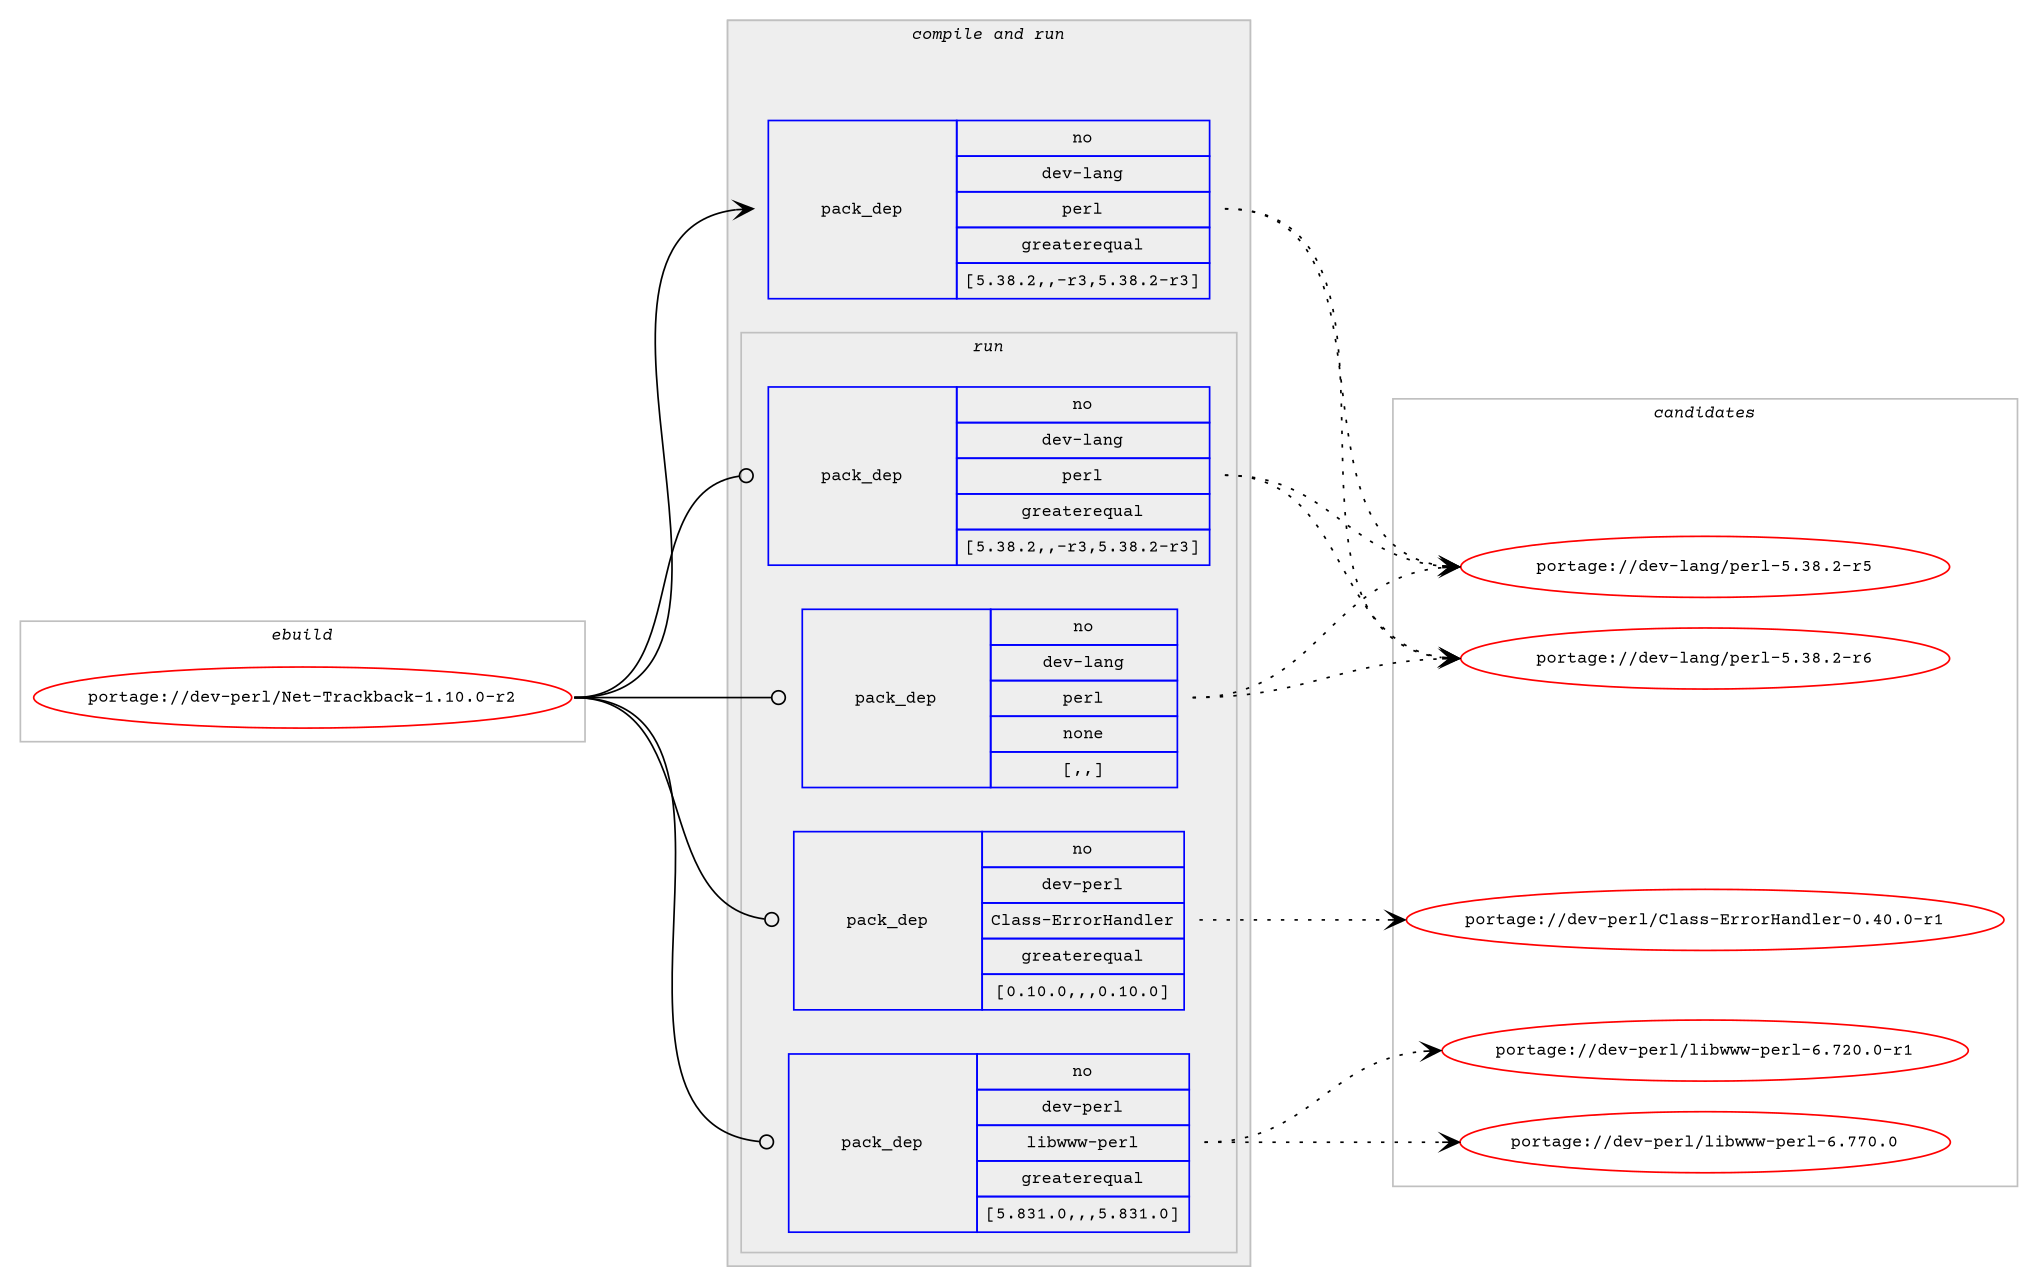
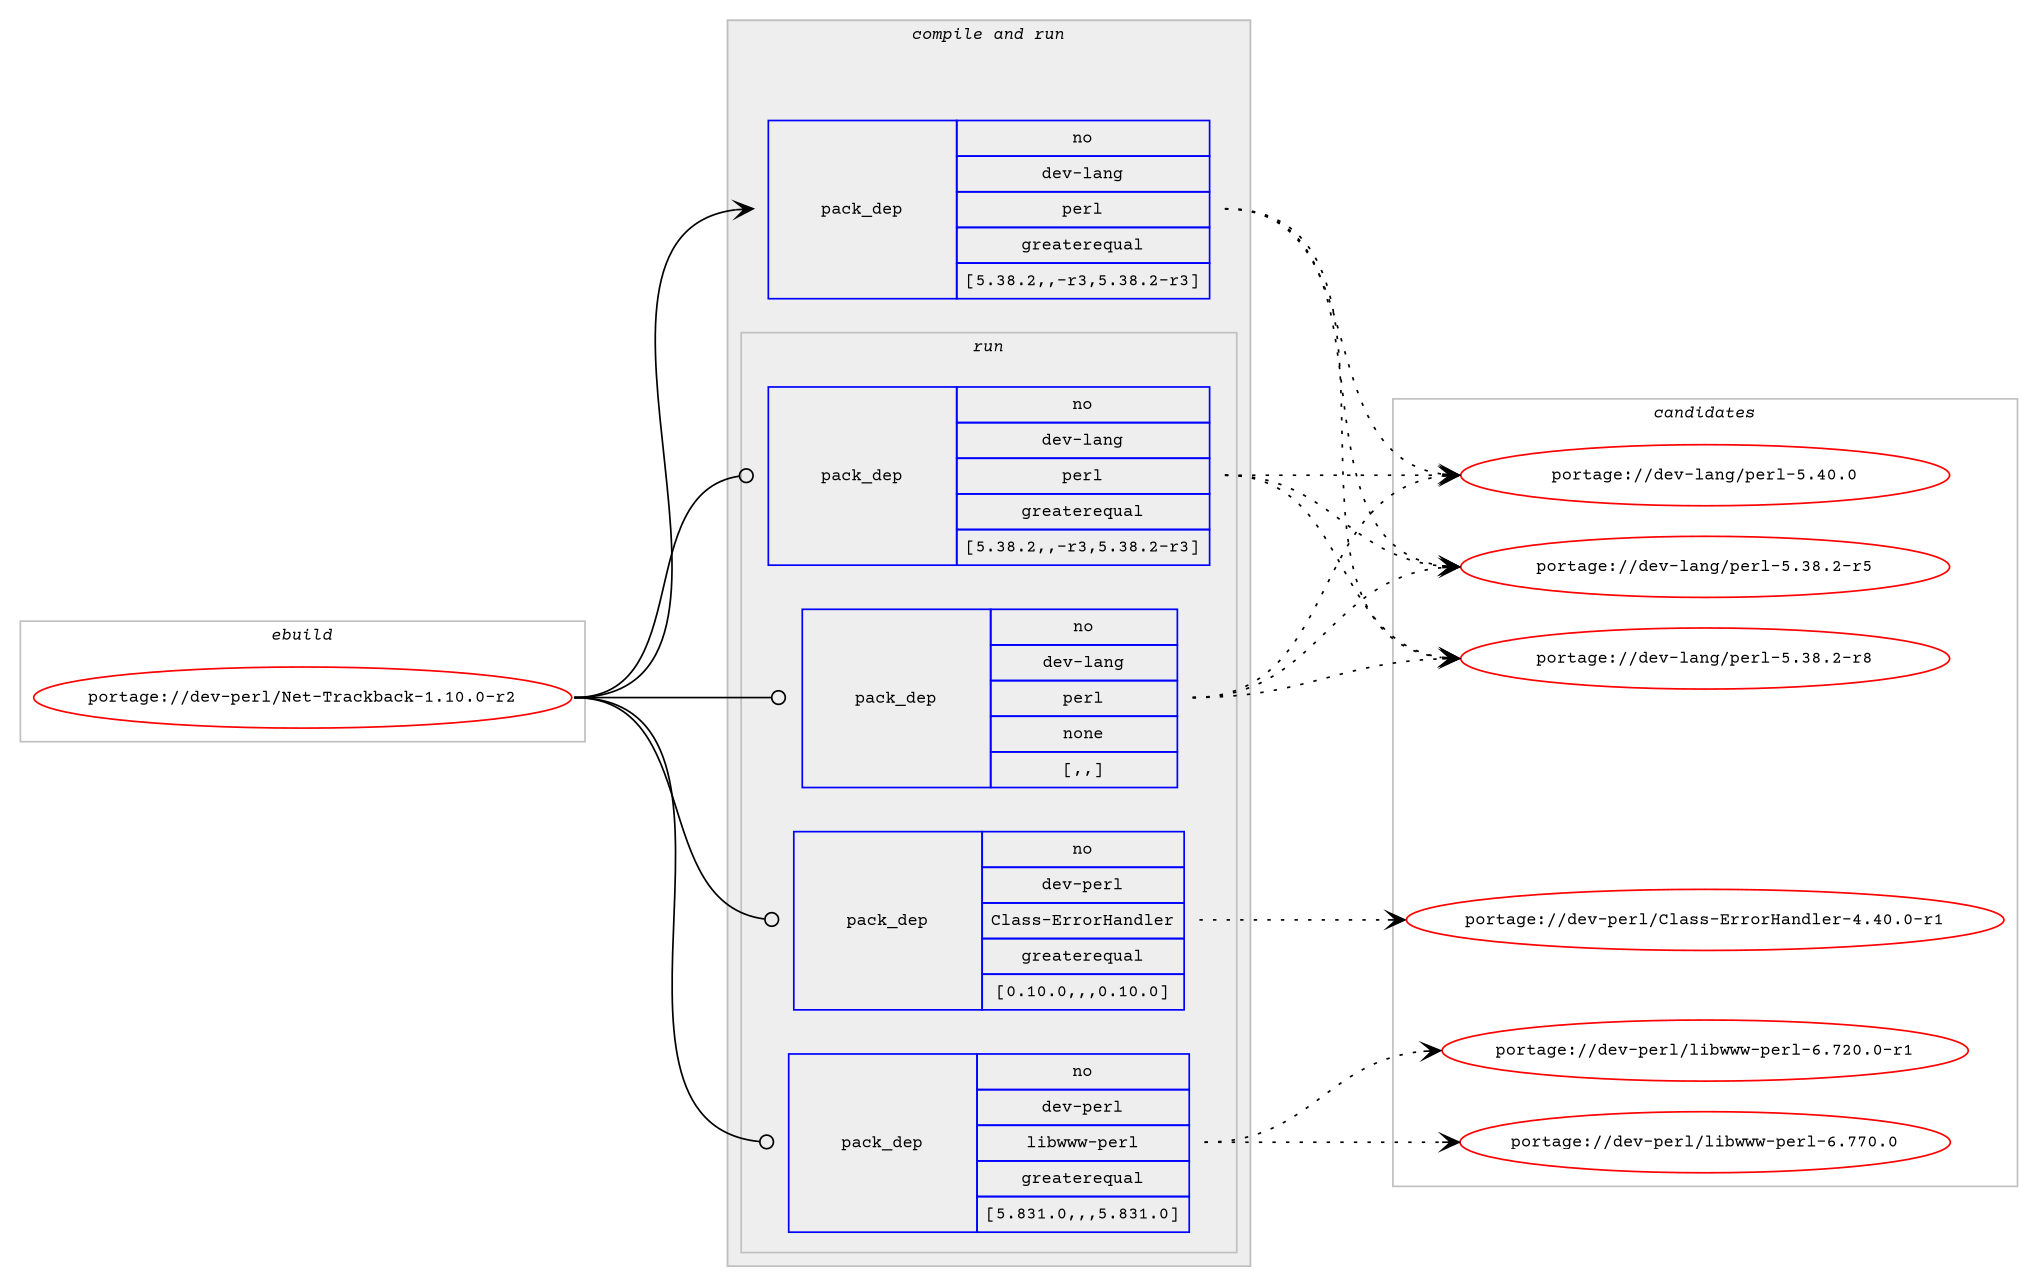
node "portage://dev-lang/perl-5.40.0": added
node "portage://dev-lang/perl-5.38.2-r6": label "portage://dev-lang/perl-5.38.2-r6" -> "portage://dev-lang/perl-5.38.2-r8"
node "portage://dev-perl/Class-ErrorHandler-0.40.0-r1": label "portage://dev-perl/Class-ErrorHandler-0.40.0-r1" -> "portage://dev-perl/Class-ErrorHandler-4.40.0-r1"
